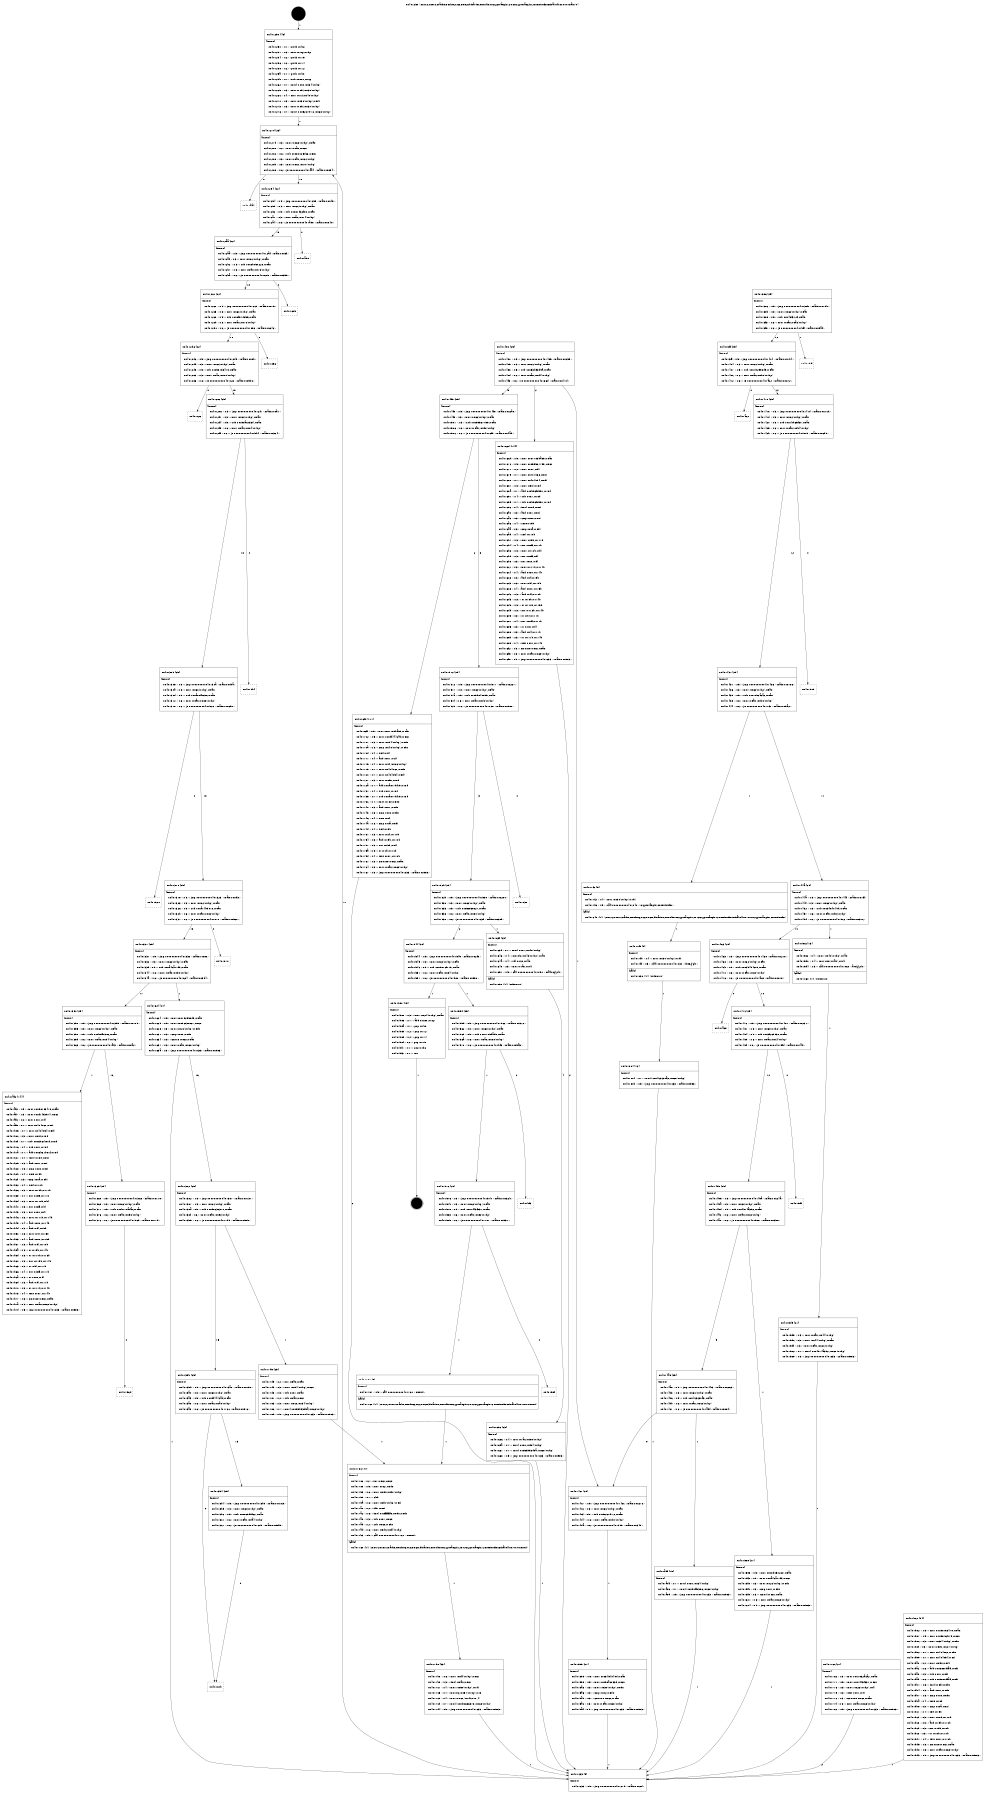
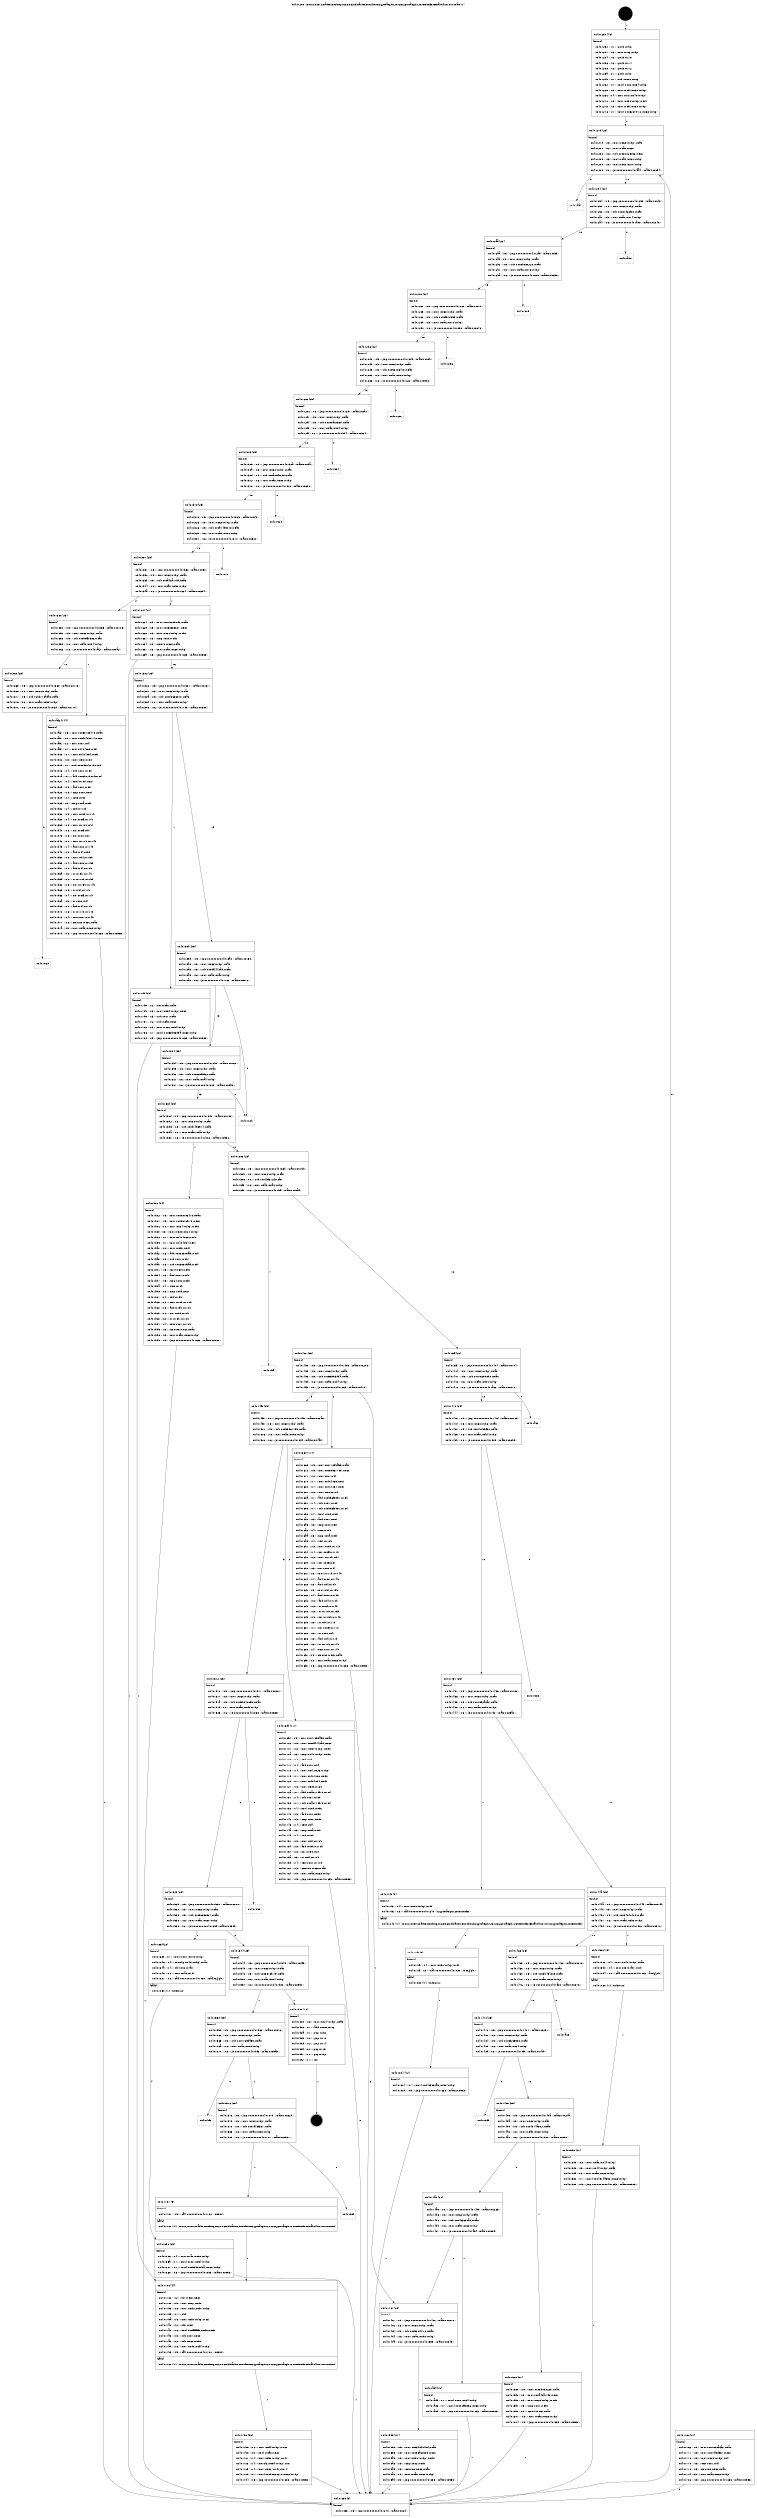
node "0x4013cd [25]": added
edge "0x401af2 [144]" -> "0x401c33 [5]": added, label "1"
